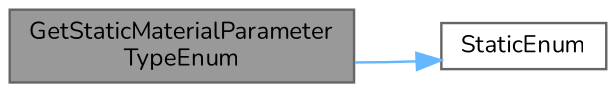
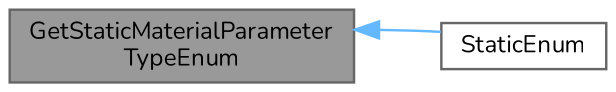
edge "GetStaticMaterialParameter TypeEnum" -> "StaticEnum": reversed
